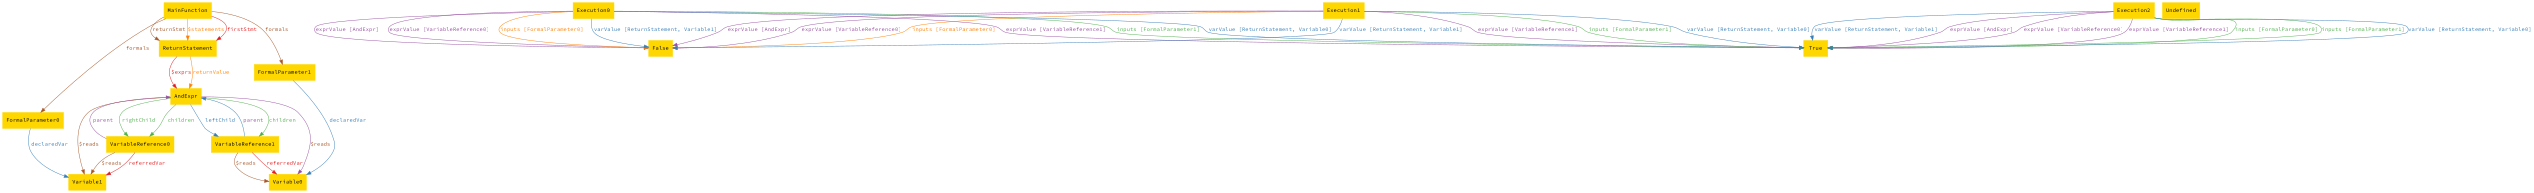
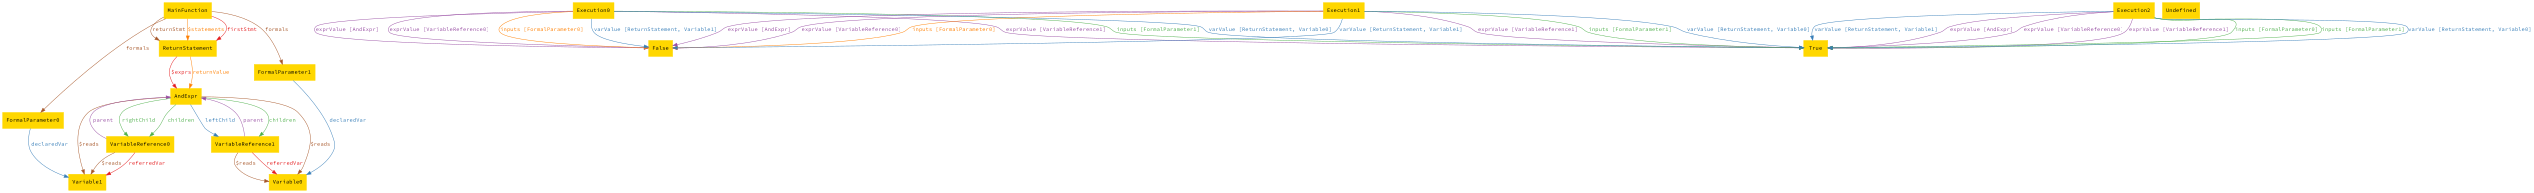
edge "AndExpr" -> "Variable0": color #984ea3 -> #a65628
edge "VariableReference1" -> "AndExpr": color #377eb8 -> #984ea3
